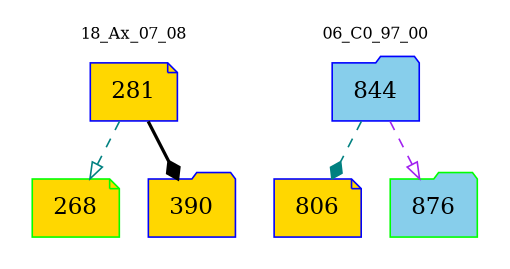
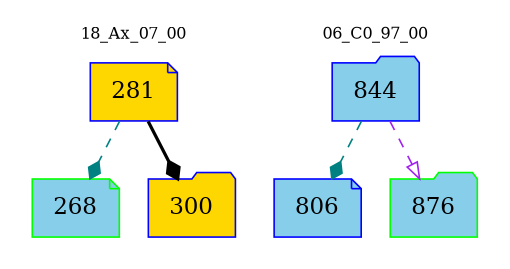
cluster "18_Ax_07_08": label "18_Ax_07_08" -> "18_Ax_07_00"
edge "281" -> "268": arrowhead onormal -> diamond
node "268": fillcolor gold -> skyblue
node "390": label "390" -> "300"
node "806": fillcolor gold -> skyblue
